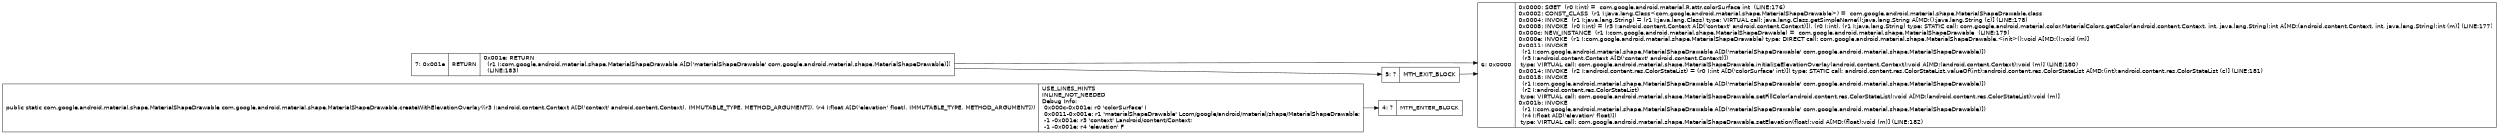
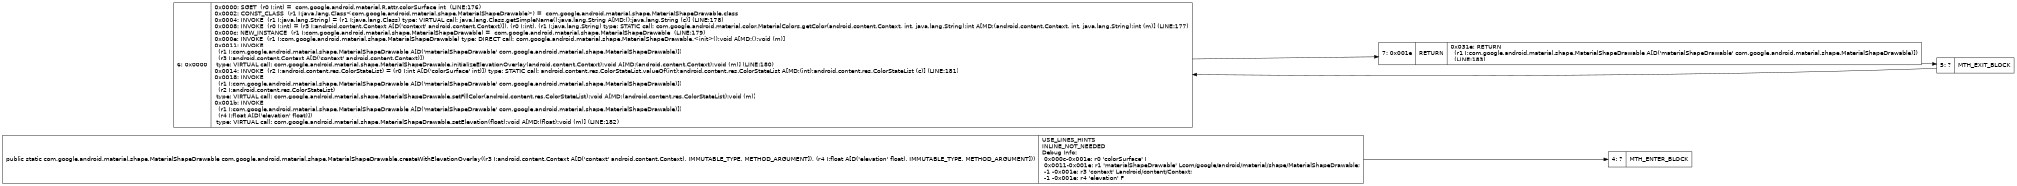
node "7: 0x001e": text "0x001e: RETURN" -> "0x031e: RETURN"
edge "7: 0x001e" -> "6: 0x0000": reversed
